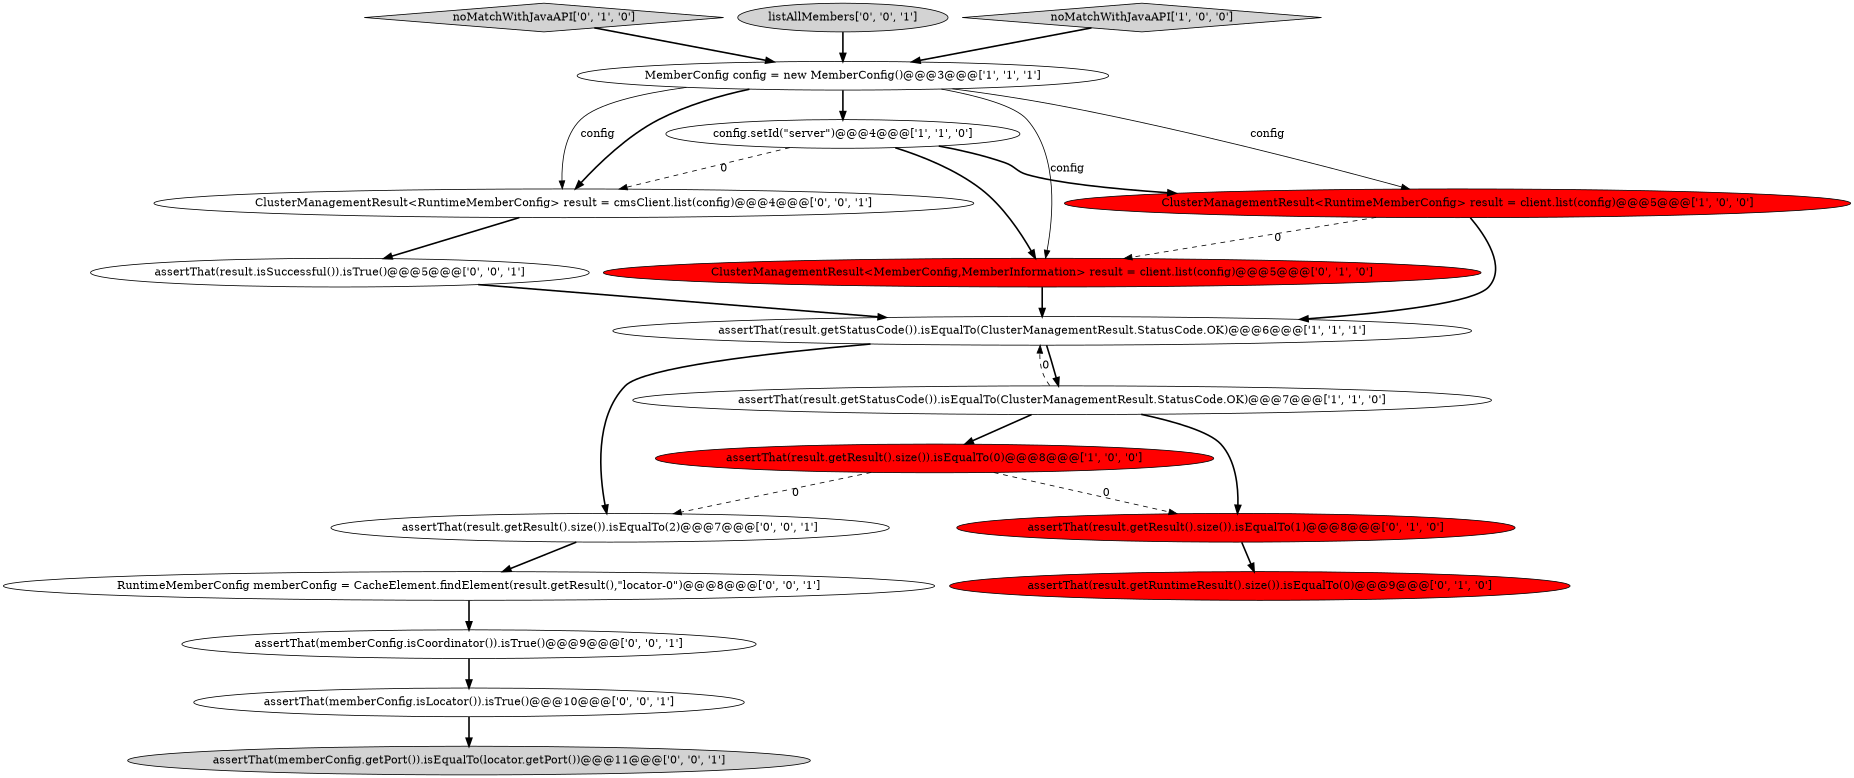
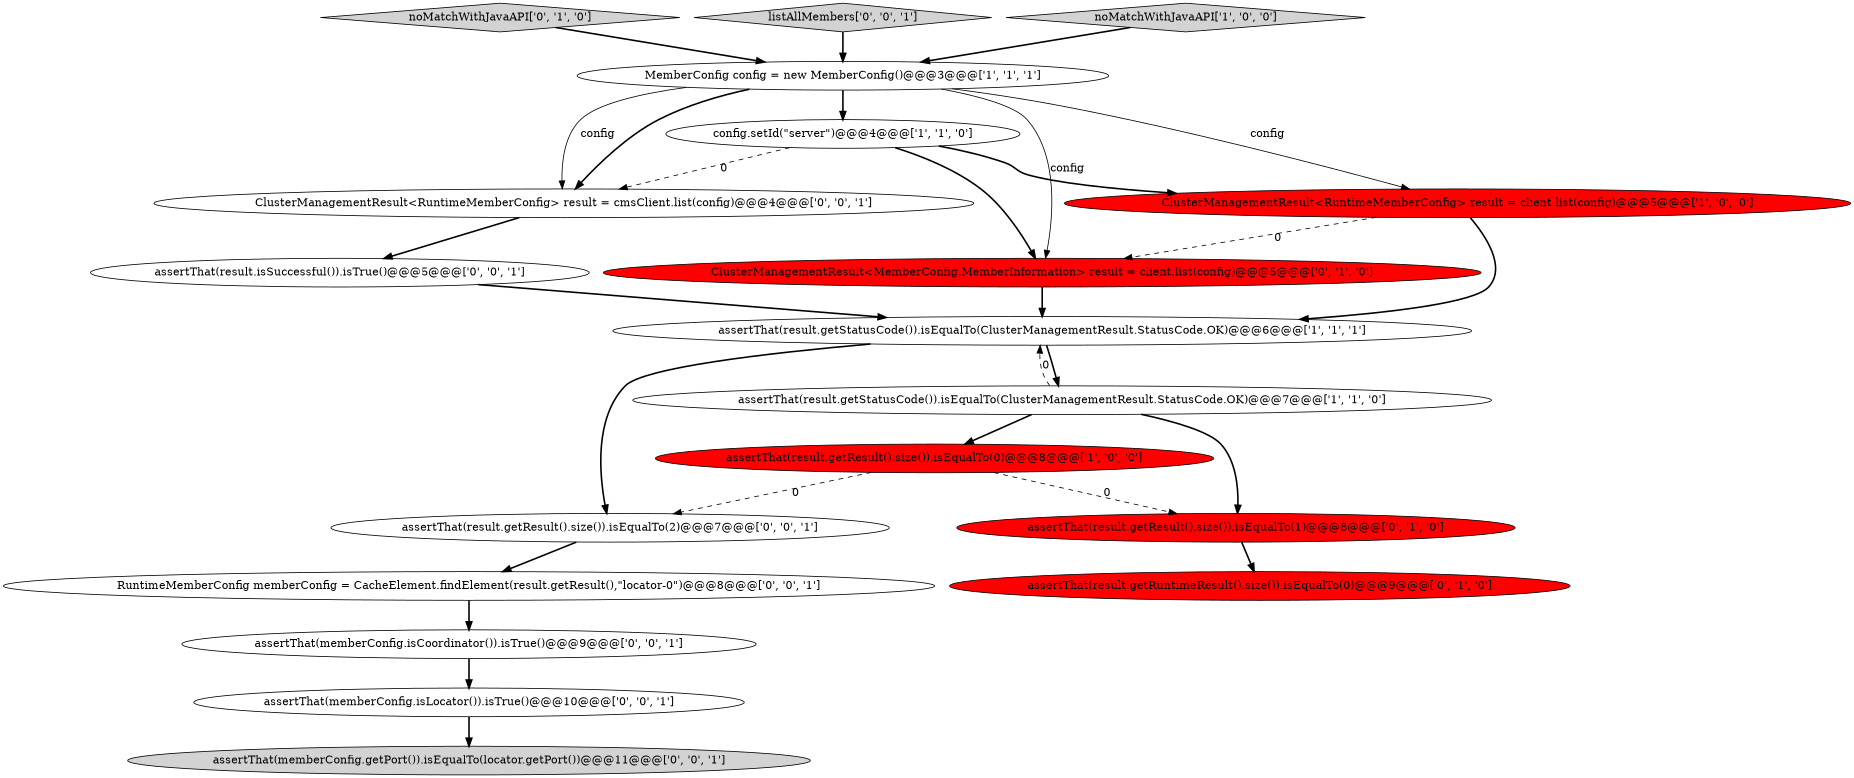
node "listAllMembers['0', '0', '1']": shape ellipse -> diamond
